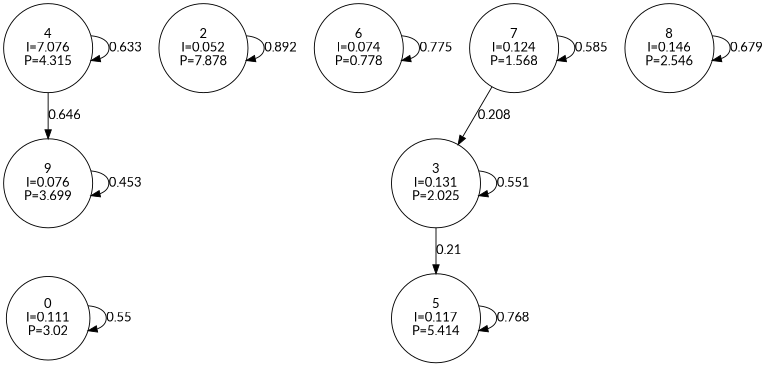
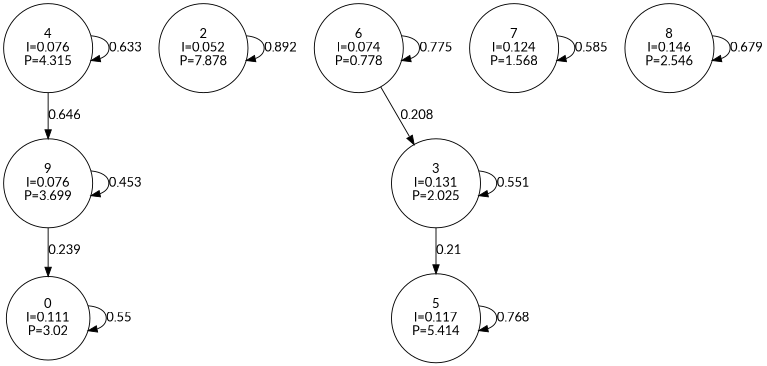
node "4 I=7.076 P=4.315": label "4 I=7.076 P=4.315" -> "4 I=0.076 P=4.315"
edge "7 I=0.124 P=1.568" -> "3 I=0.131 P=2.025": now "6 I=0.074 P=0.778" -> "3 I=0.131 P=2.025"
edge "9 I=0.076 P=3.699" -> "0 I=0.111 P=3.02": added, label "0.239"
